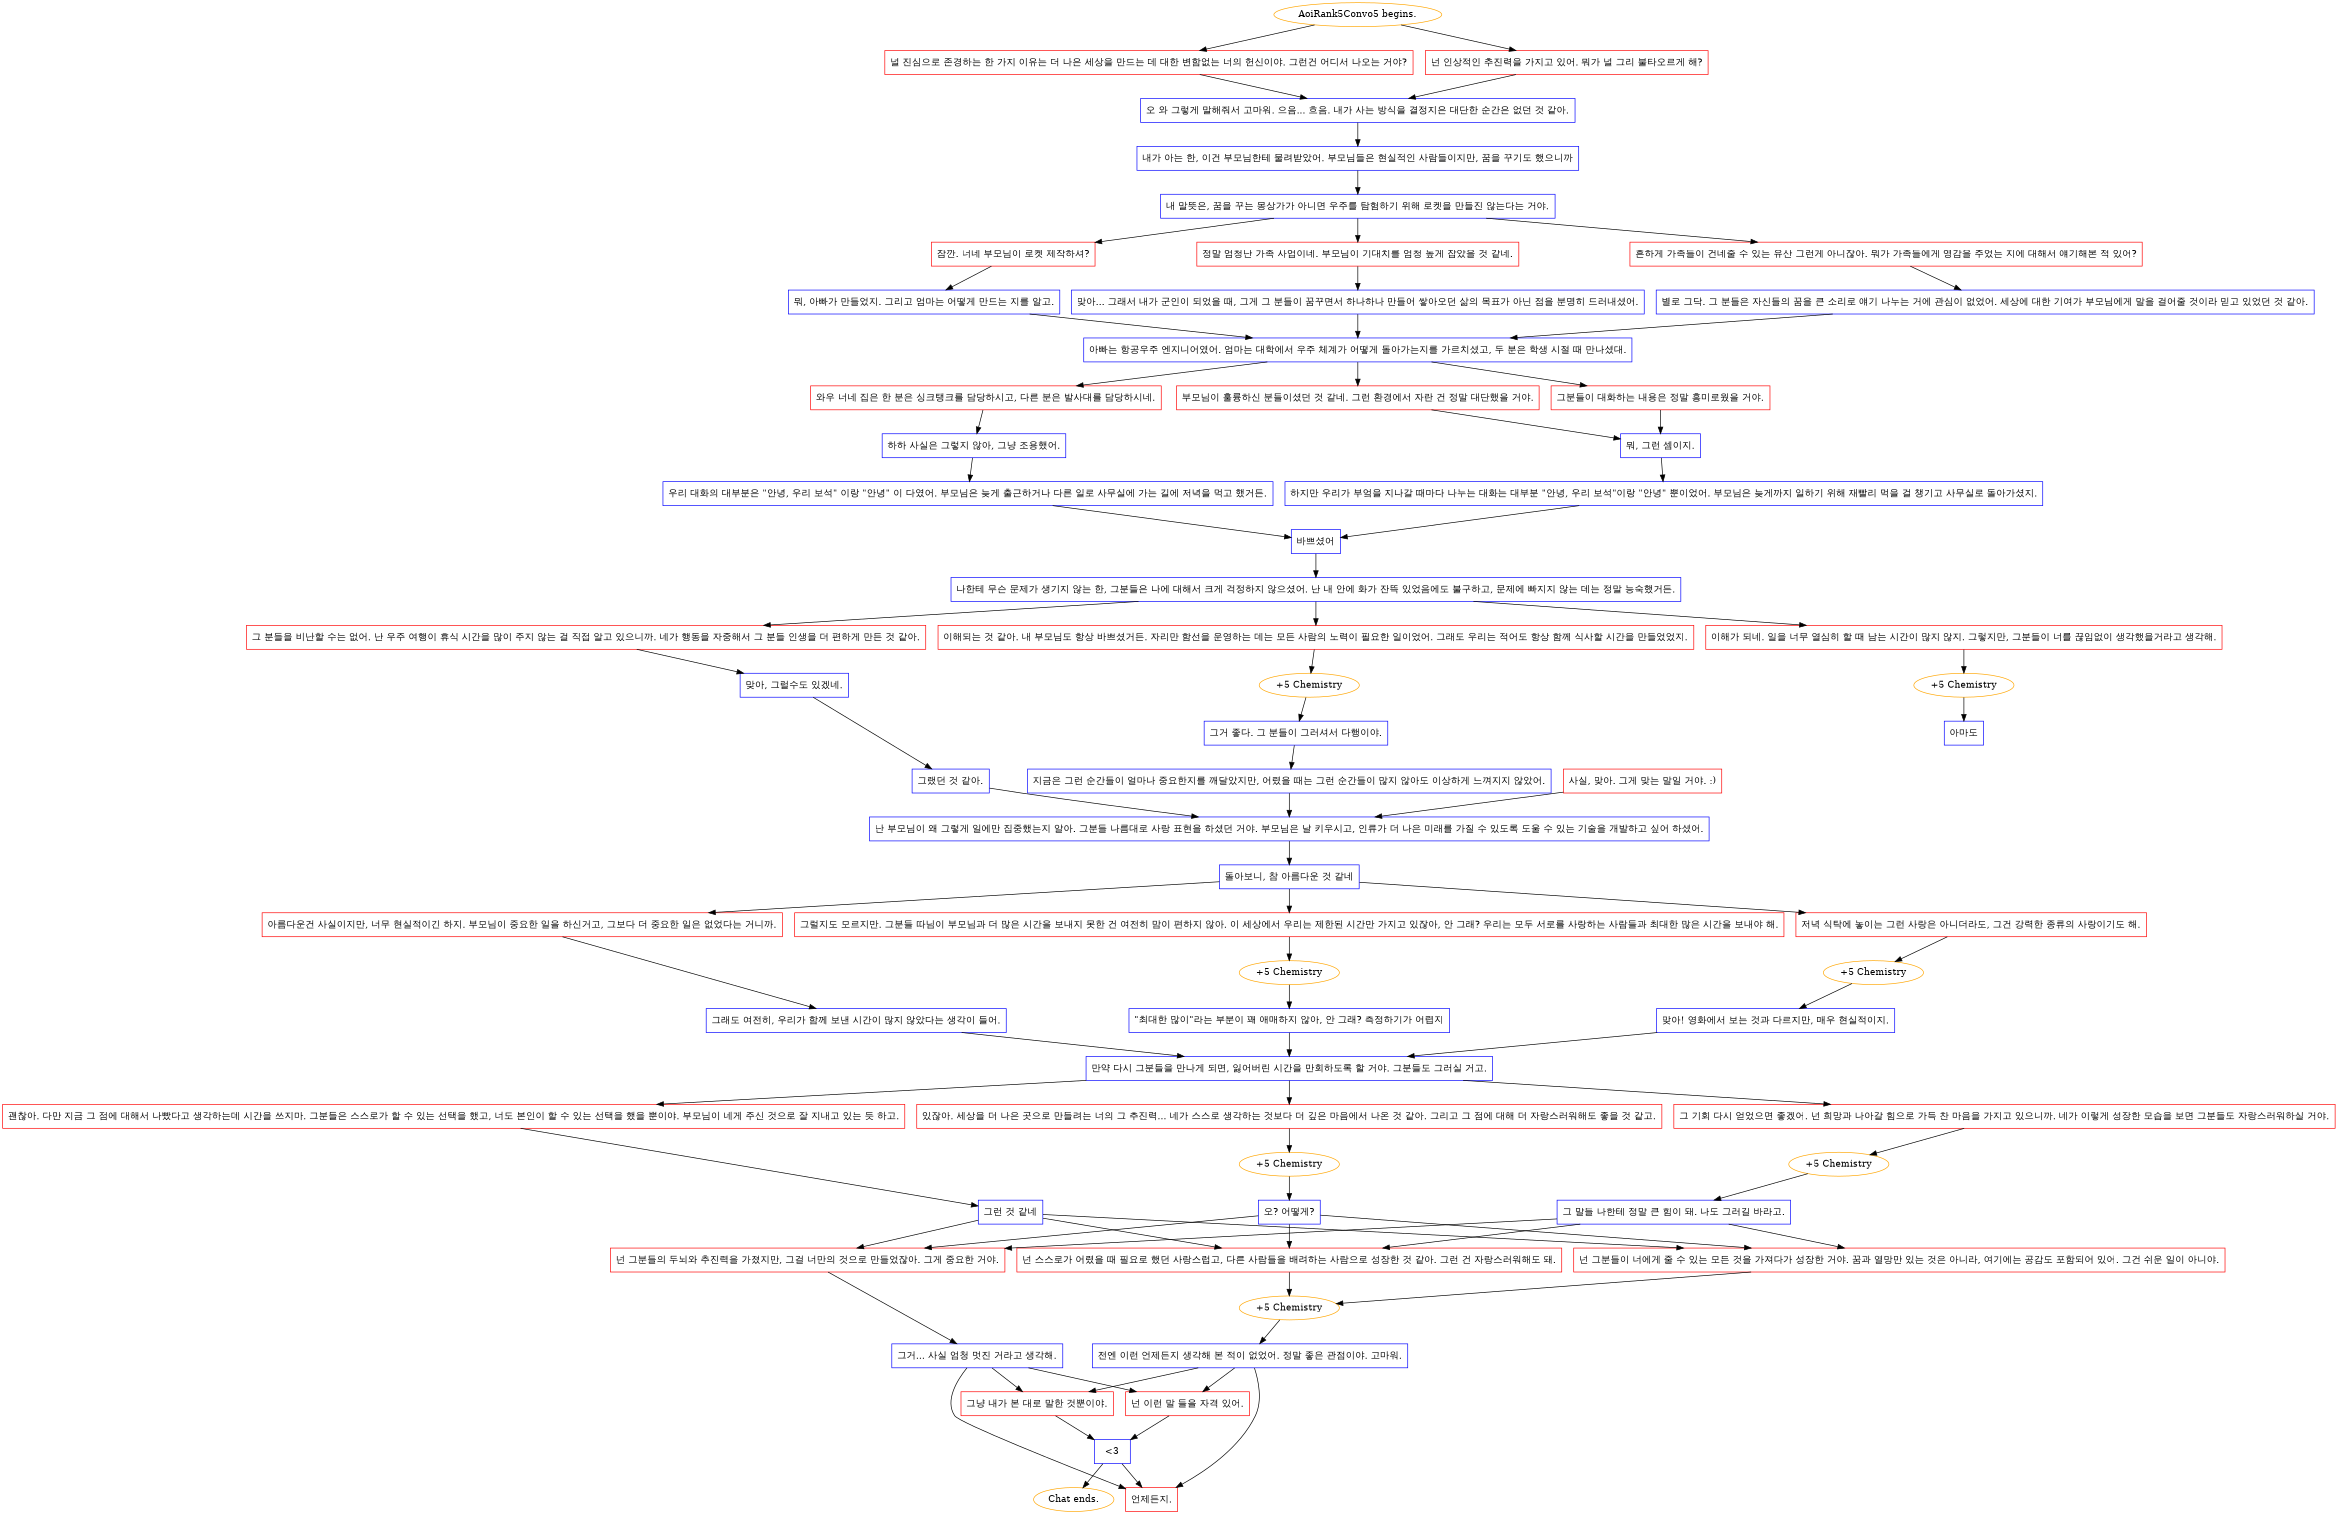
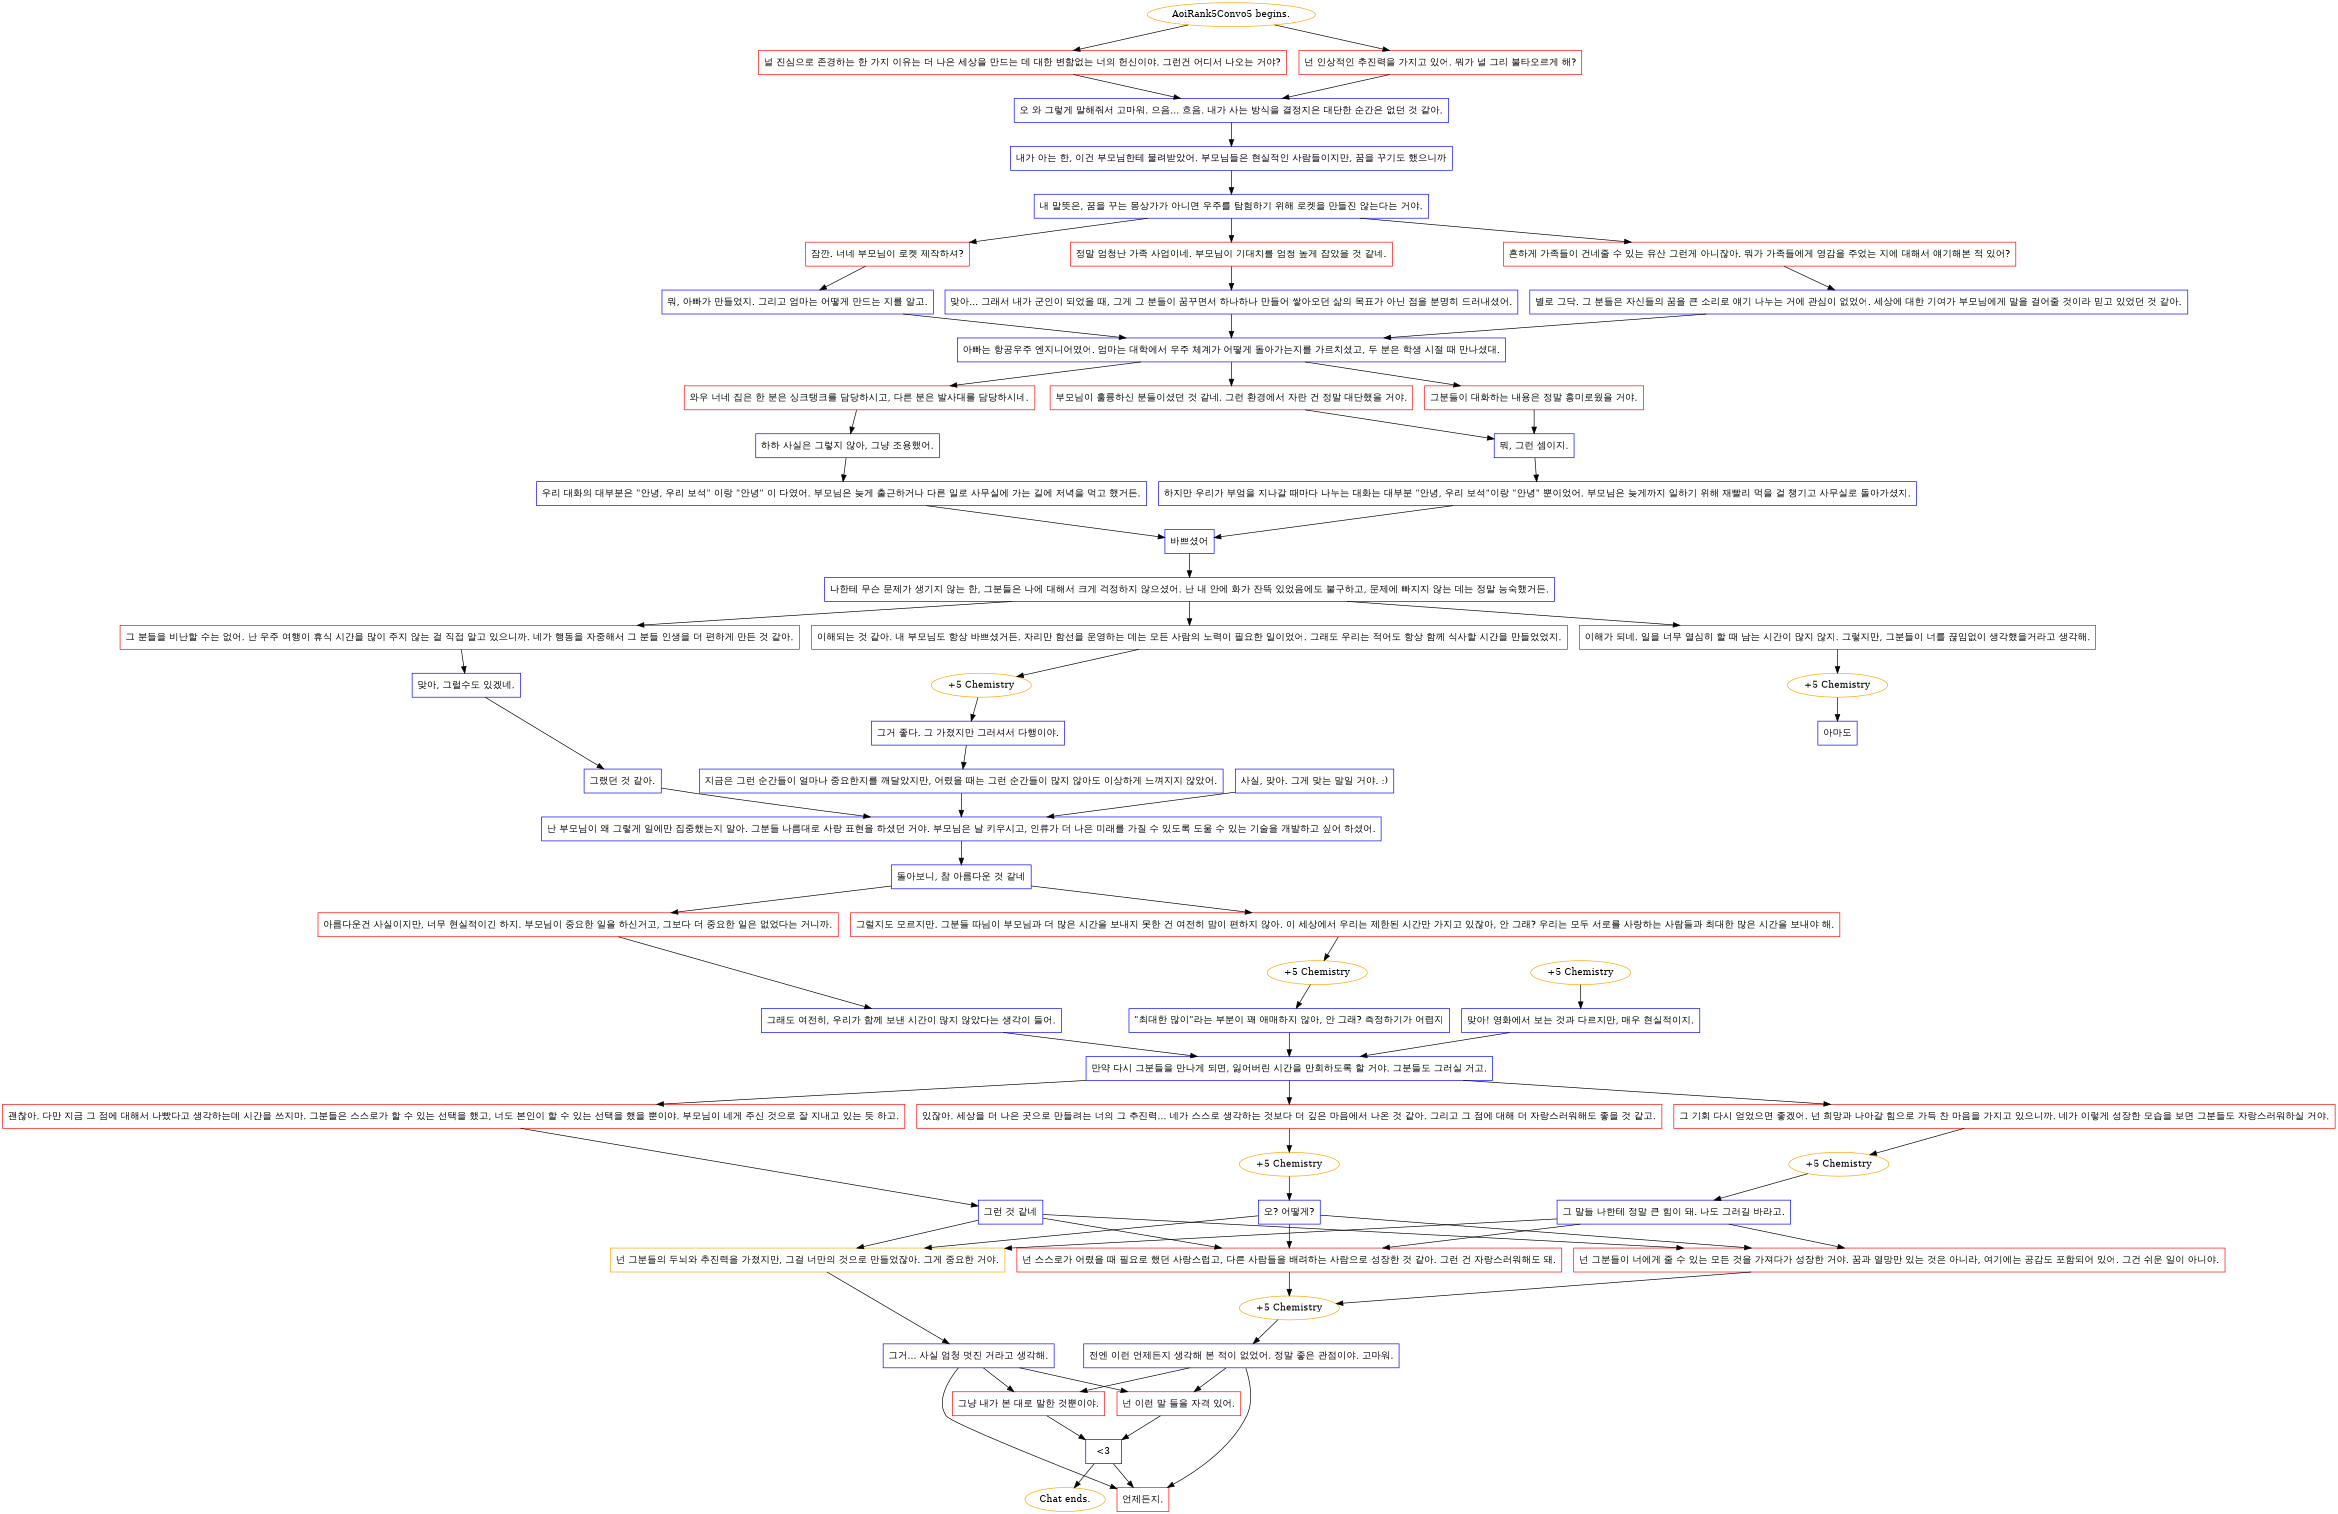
node "그거 좋다. 그 분들이 그러셔서 다행이야.": label "그거 좋다. 그 분들이 그러셔서 다행이야." -> "그거 좋다. 그 가졌지만 그러셔서 다행이야."
node "사실, 맞아. 그게 맞는 말일 거야. :)": color red -> blue
node "저녁 식탁에 놓이는 그런 사랑은 아니더라도, 그건 강력한 종류의 사랑이기도 해.": removed
node "넌 그분들의 두뇌와 추진력을 가졌지만, 그걸 너만의 것으로 만들었잖아. 그게 중요한 거야.": color red -> orange
